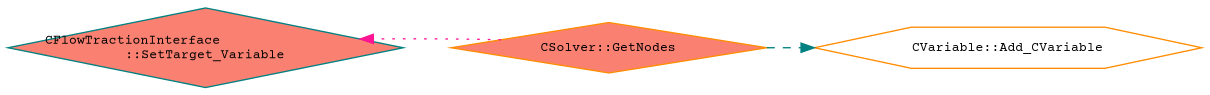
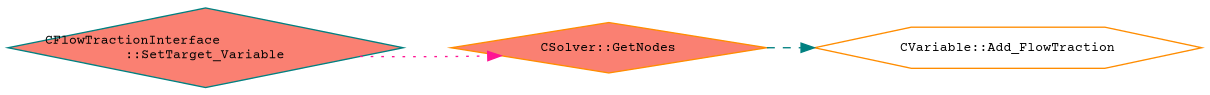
edge "CSolver::GetNodes" -> "CFlowTractionInterface ::SetTarget_Variable": reversed
node "CVariable::Add_CVariable": label "CVariable::Add_CVariable" -> "CVariable::Add_FlowTraction"
